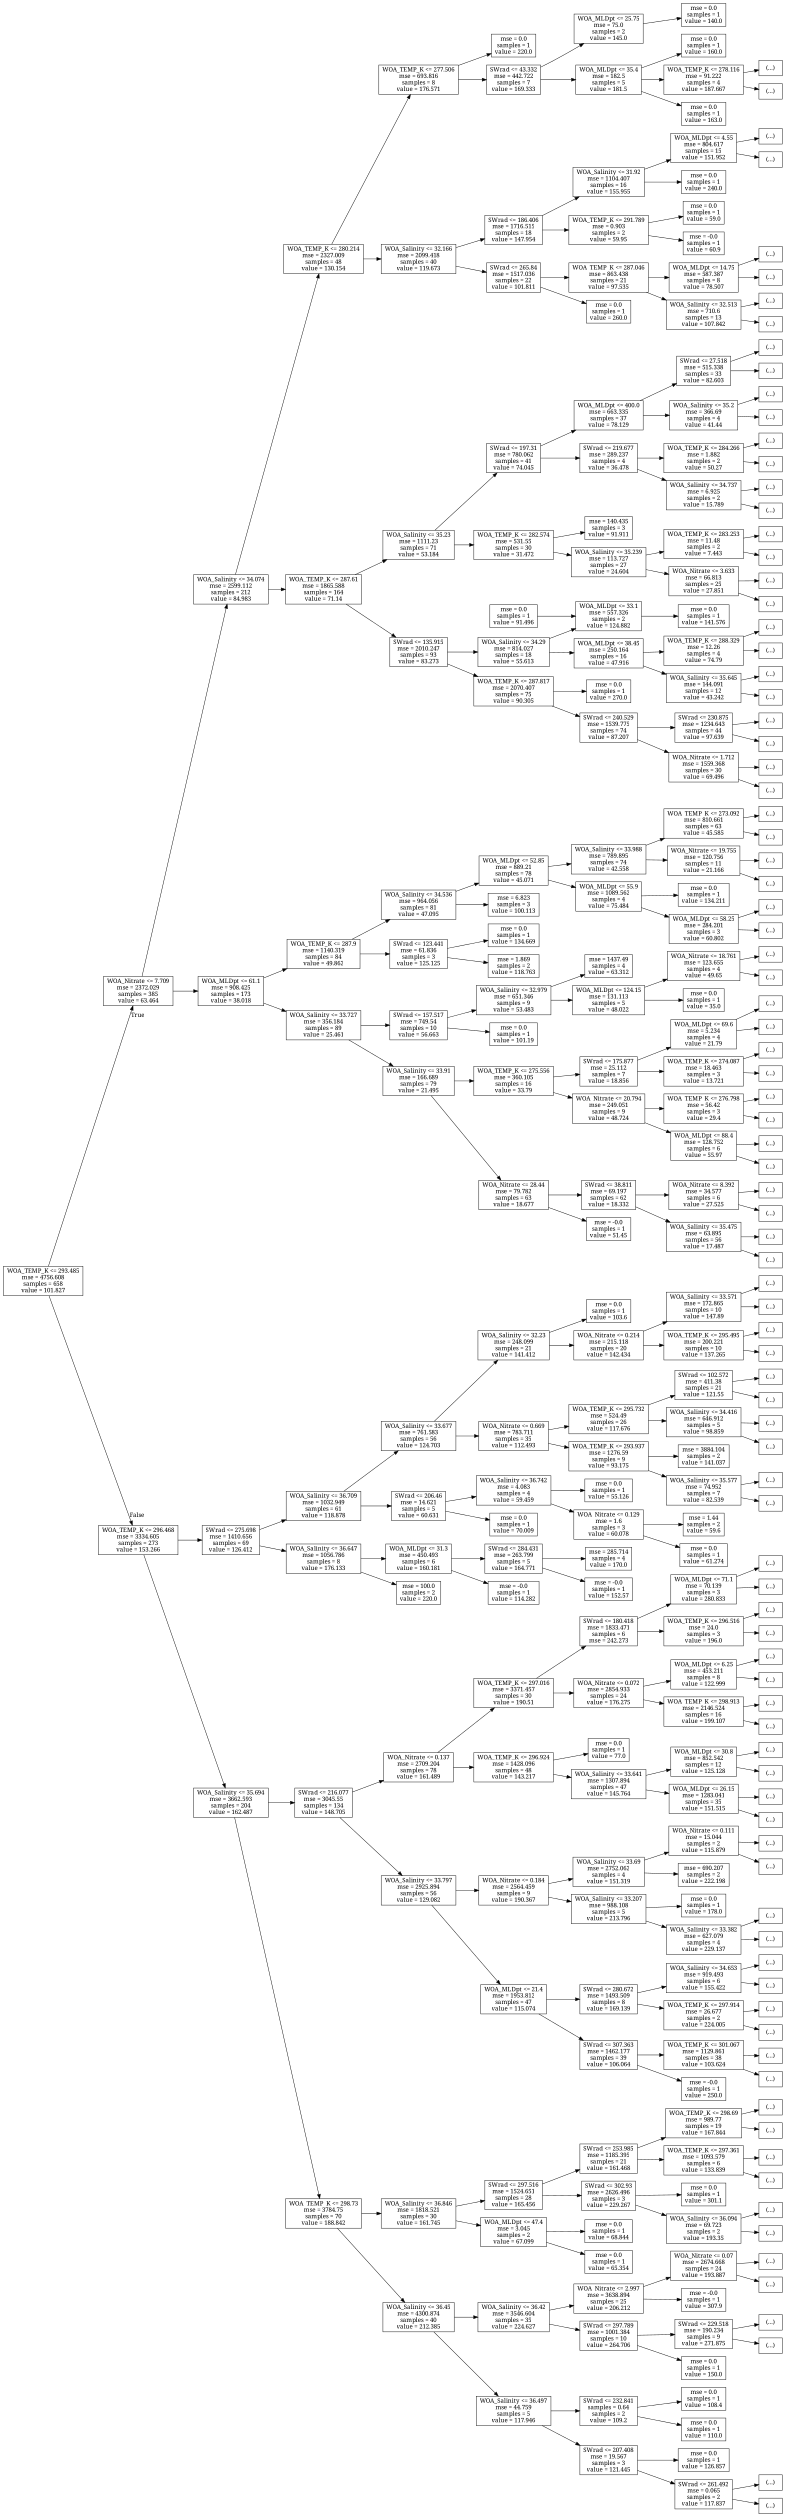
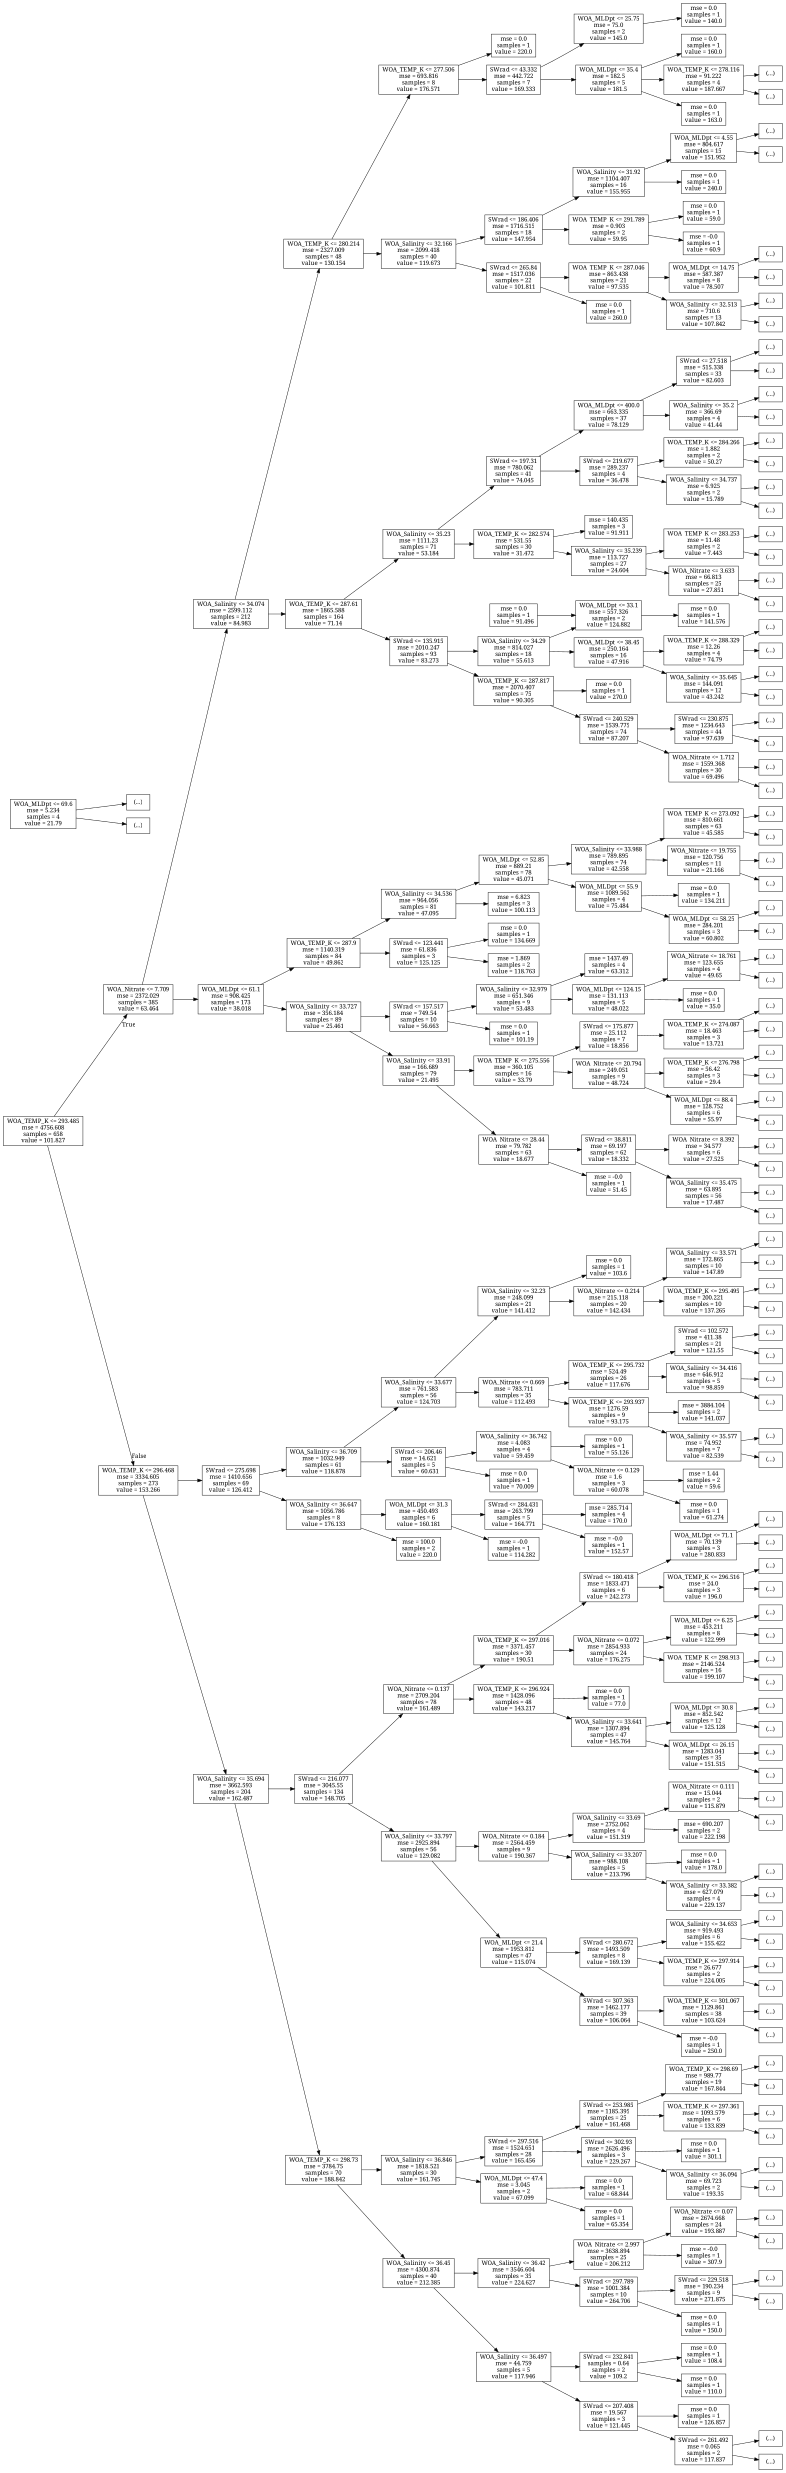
edge "SWrad <= 175.877 mse = 25.112 samples = 7 value = 18.856" -> "WOA_MLDpt <= 69.6 mse = 5.234 samples = 4 value = 21.79": removed
node "SWrad <= 180.418 mse = 1833.471 samples = 6 mse = 242.273": label "SWrad <= 180.418 mse = 1833.471 samples = 6 mse = 242.273" -> "SWrad <= 180.418 mse = 1833.471 samples = 6 value = 242.273"
node "SWrad <= 253.985 mse = 1185.395 samples = 21 value = 161.468": label "SWrad <= 253.985 mse = 1185.395 samples = 21 value = 161.468" -> "SWrad <= 253.985 mse = 1185.395 samples = 25 value = 161.468"
